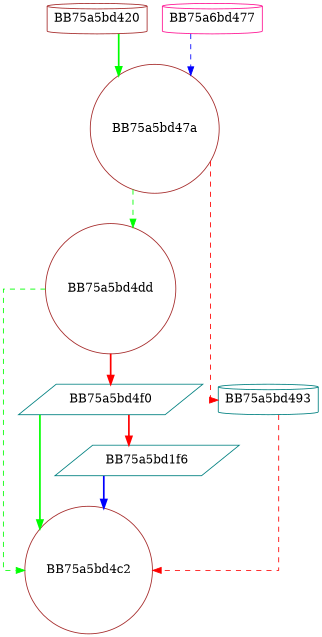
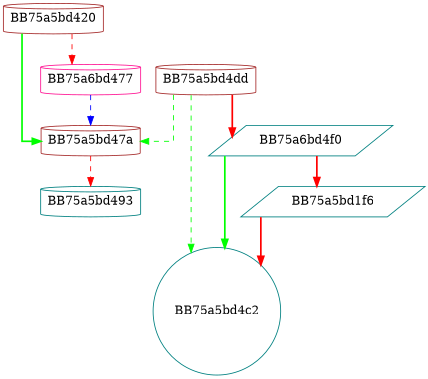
edge "BB75a5bd420" -> "BB75a6bd477": added
node "BB75a5bd47a": shape circle -> cylinder
edge "BB75a5bd47a" -> "BB75a5bd4dd": reversed
node "BB75a5bd4dd": shape circle -> cylinder
node "BB75a5bd4f0": label "BB75a5bd4f0" -> "BB75a6bd4f0"
edge "BB75a5bd1f6" -> "BB75a5bd4c2": color blue -> red
edge "BB75a5bd493" -> "BB75a5bd4c2": removed
node "BB75a5bd4c2": color brown -> teal
